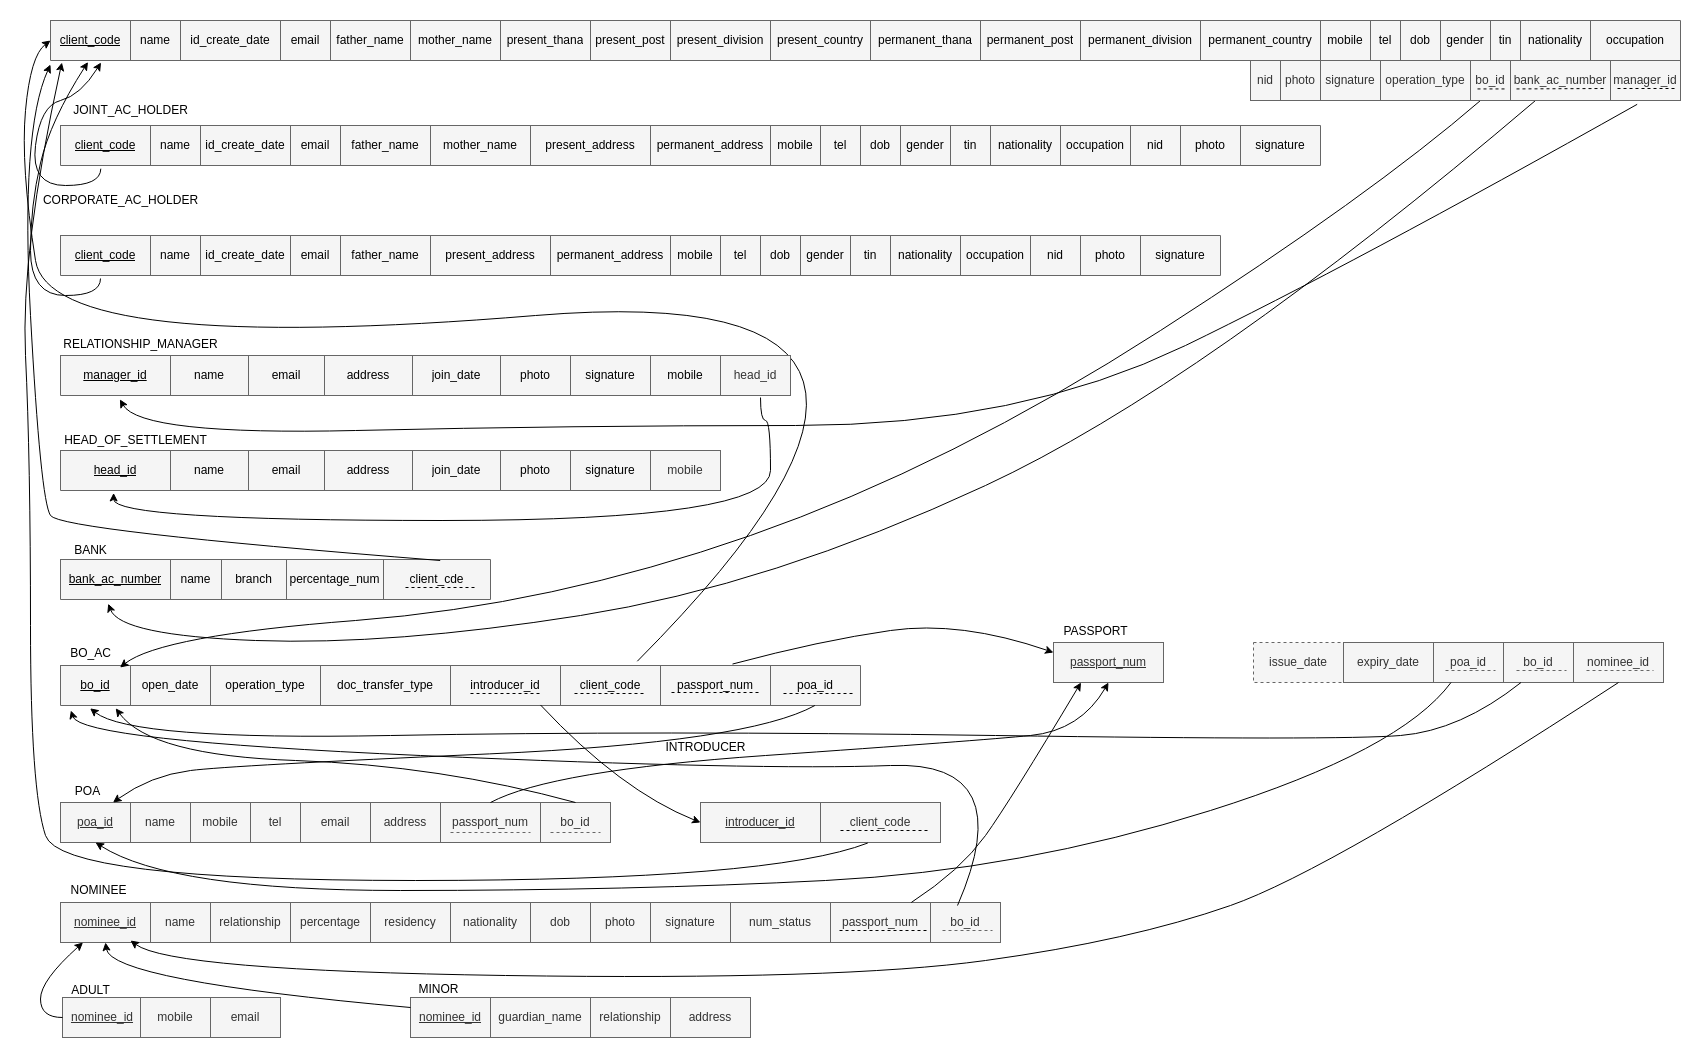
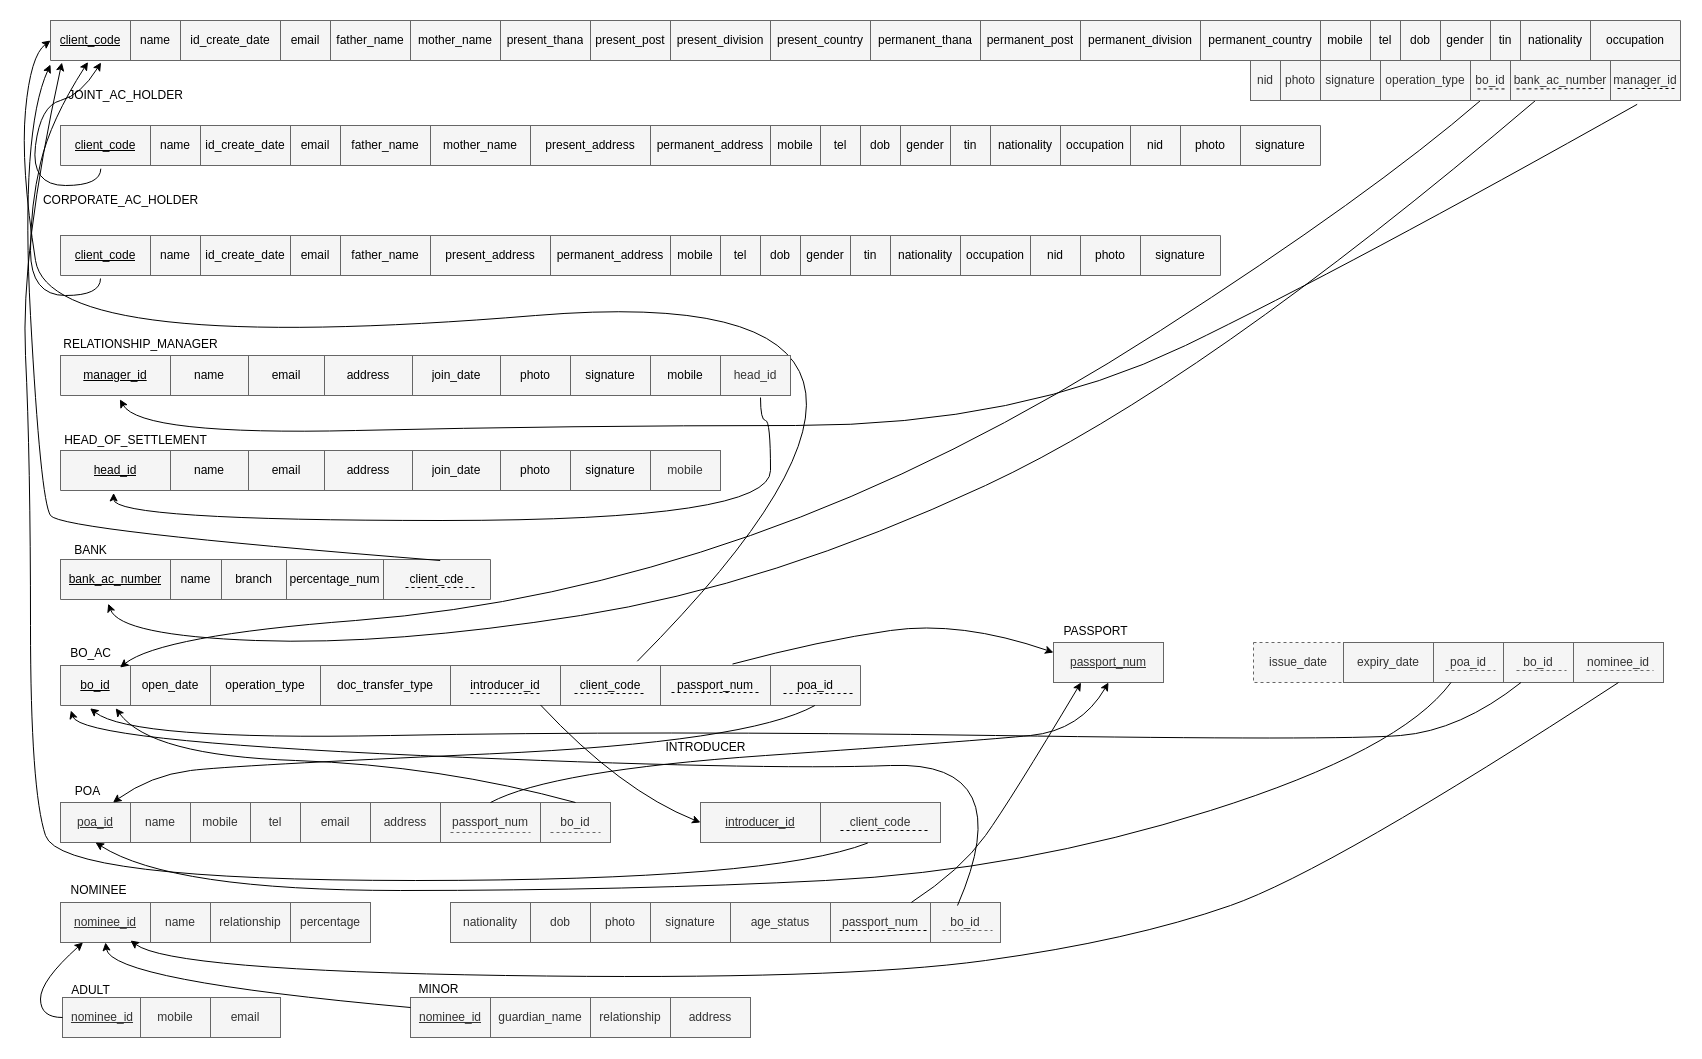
node "JOINT_AC_HOLDER": moved (131, 111) -> (126, 96)
node "residency": removed
node "num_status": label "num_status" -> "age_status"
